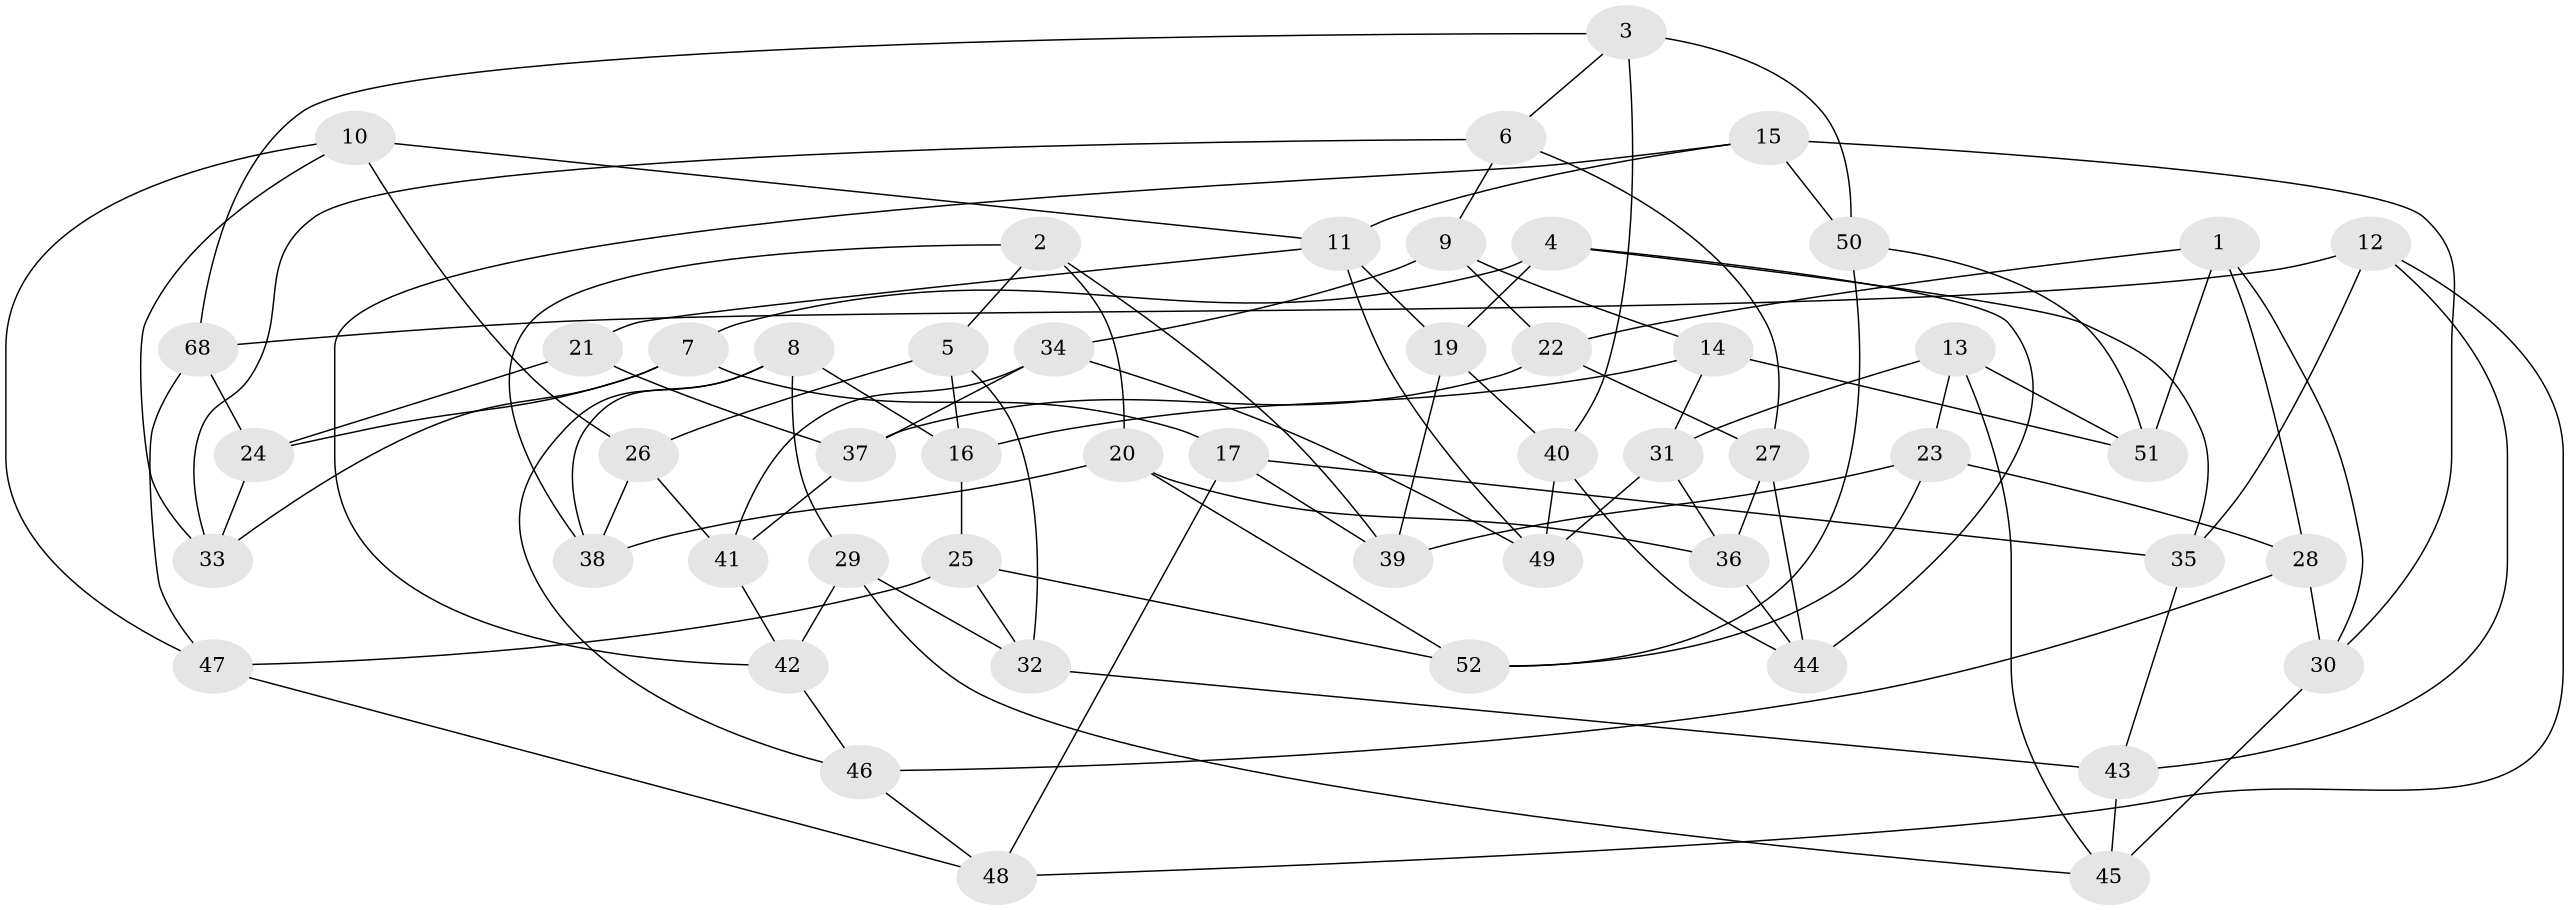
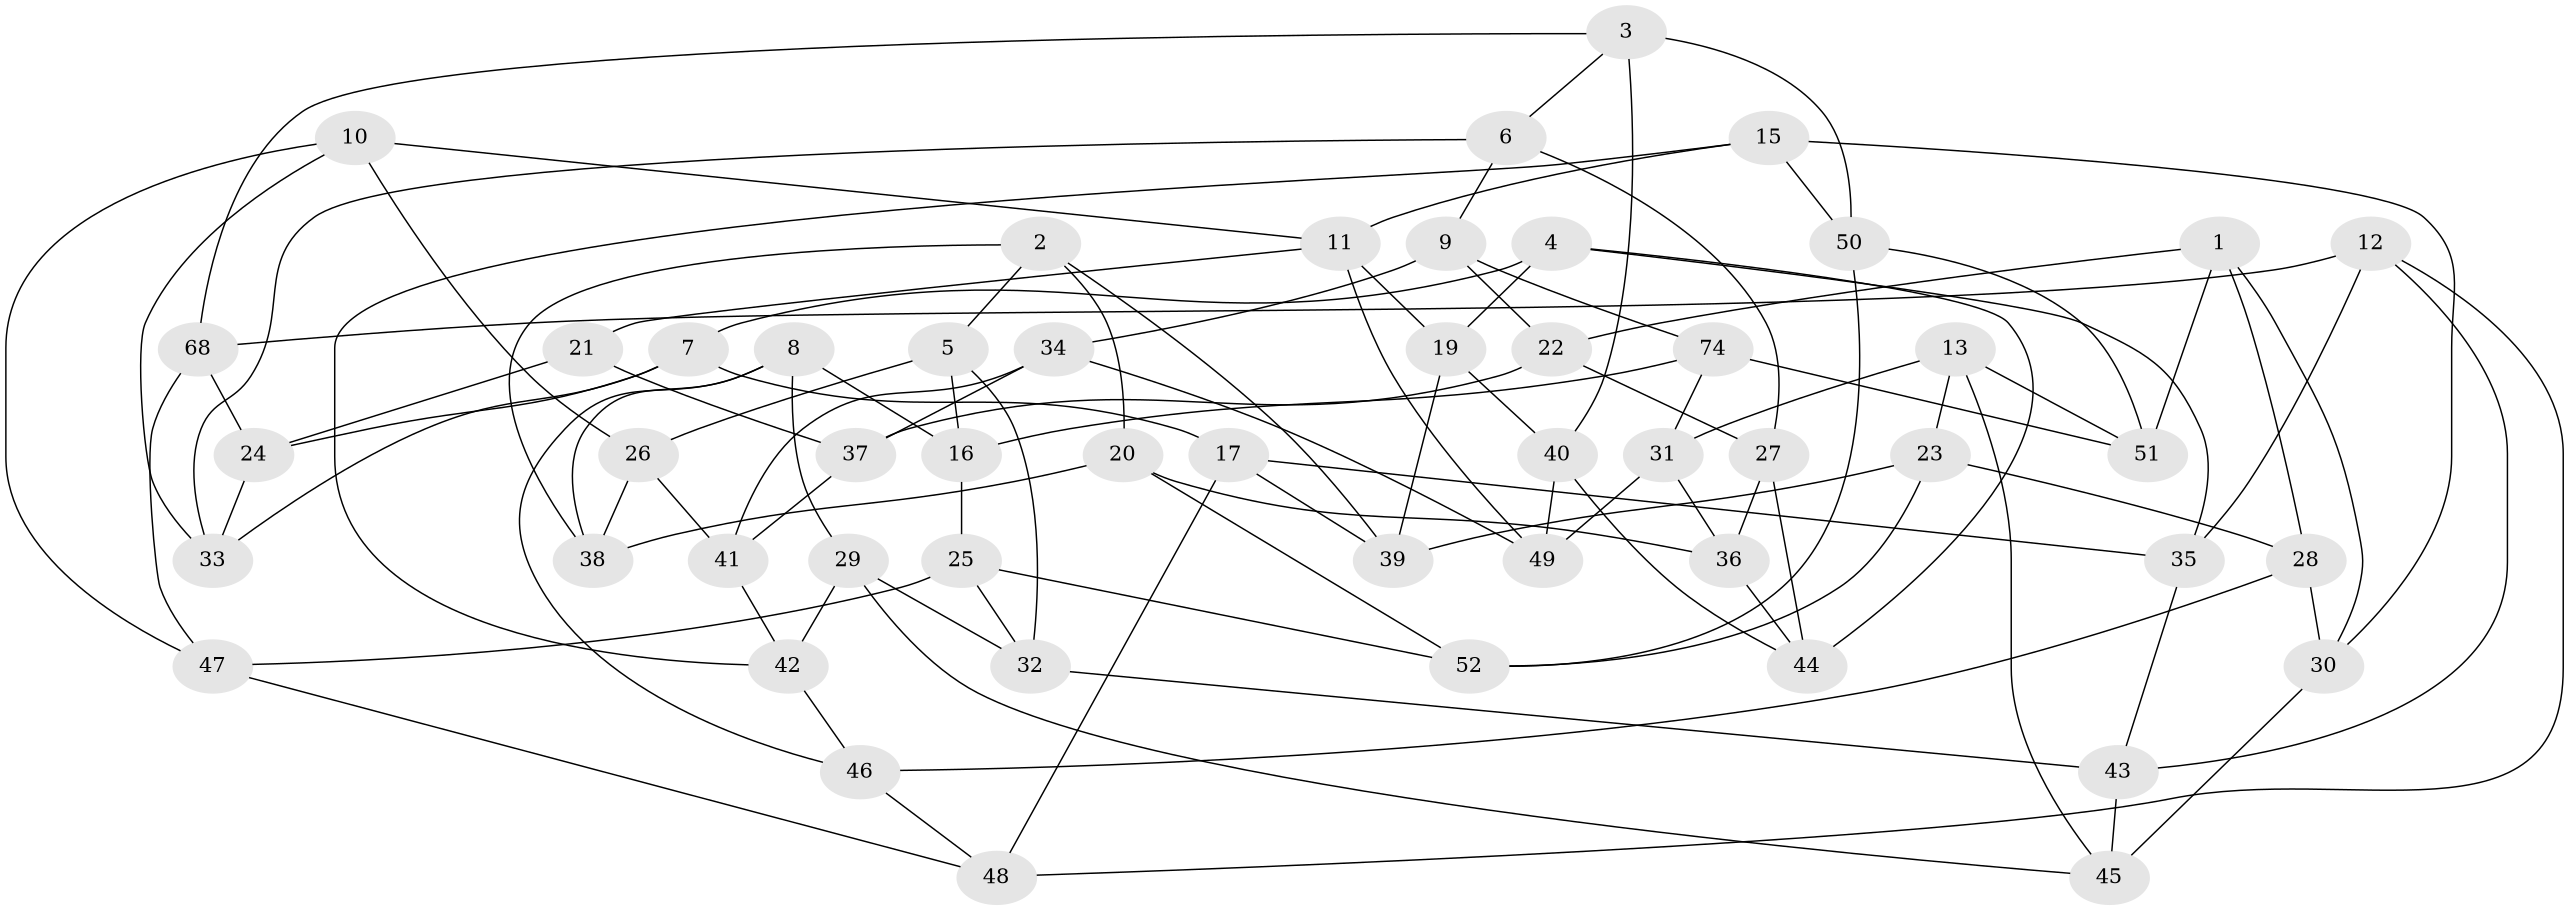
node "14": label "14" -> "74"
